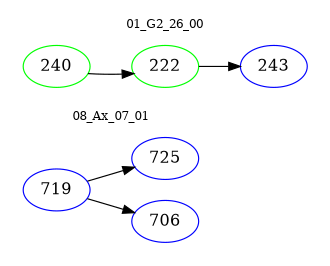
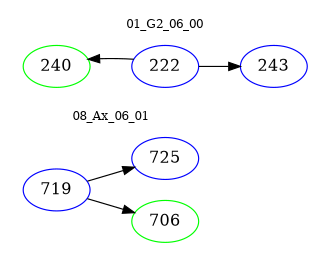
cluster "01_G2_26_00": label "01_G2_26_00" -> "01_G2_06_00"
node "222": color green -> blue
edge "240" -> "222": reversed
cluster "08_Ax_07_01": label "08_Ax_07_01" -> "08_Ax_06_01"
node "706": color blue -> green
